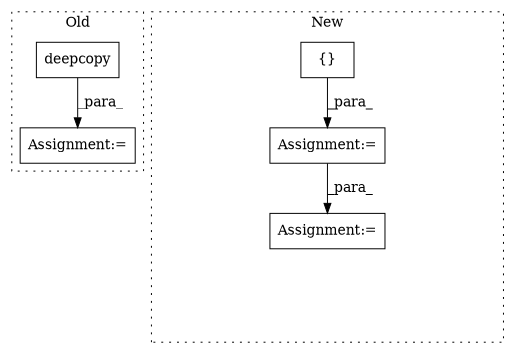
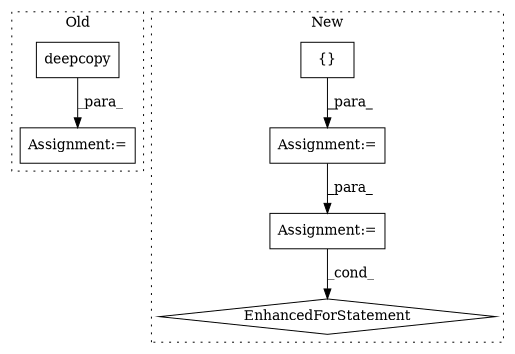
node "EnhancedForStatement": added
